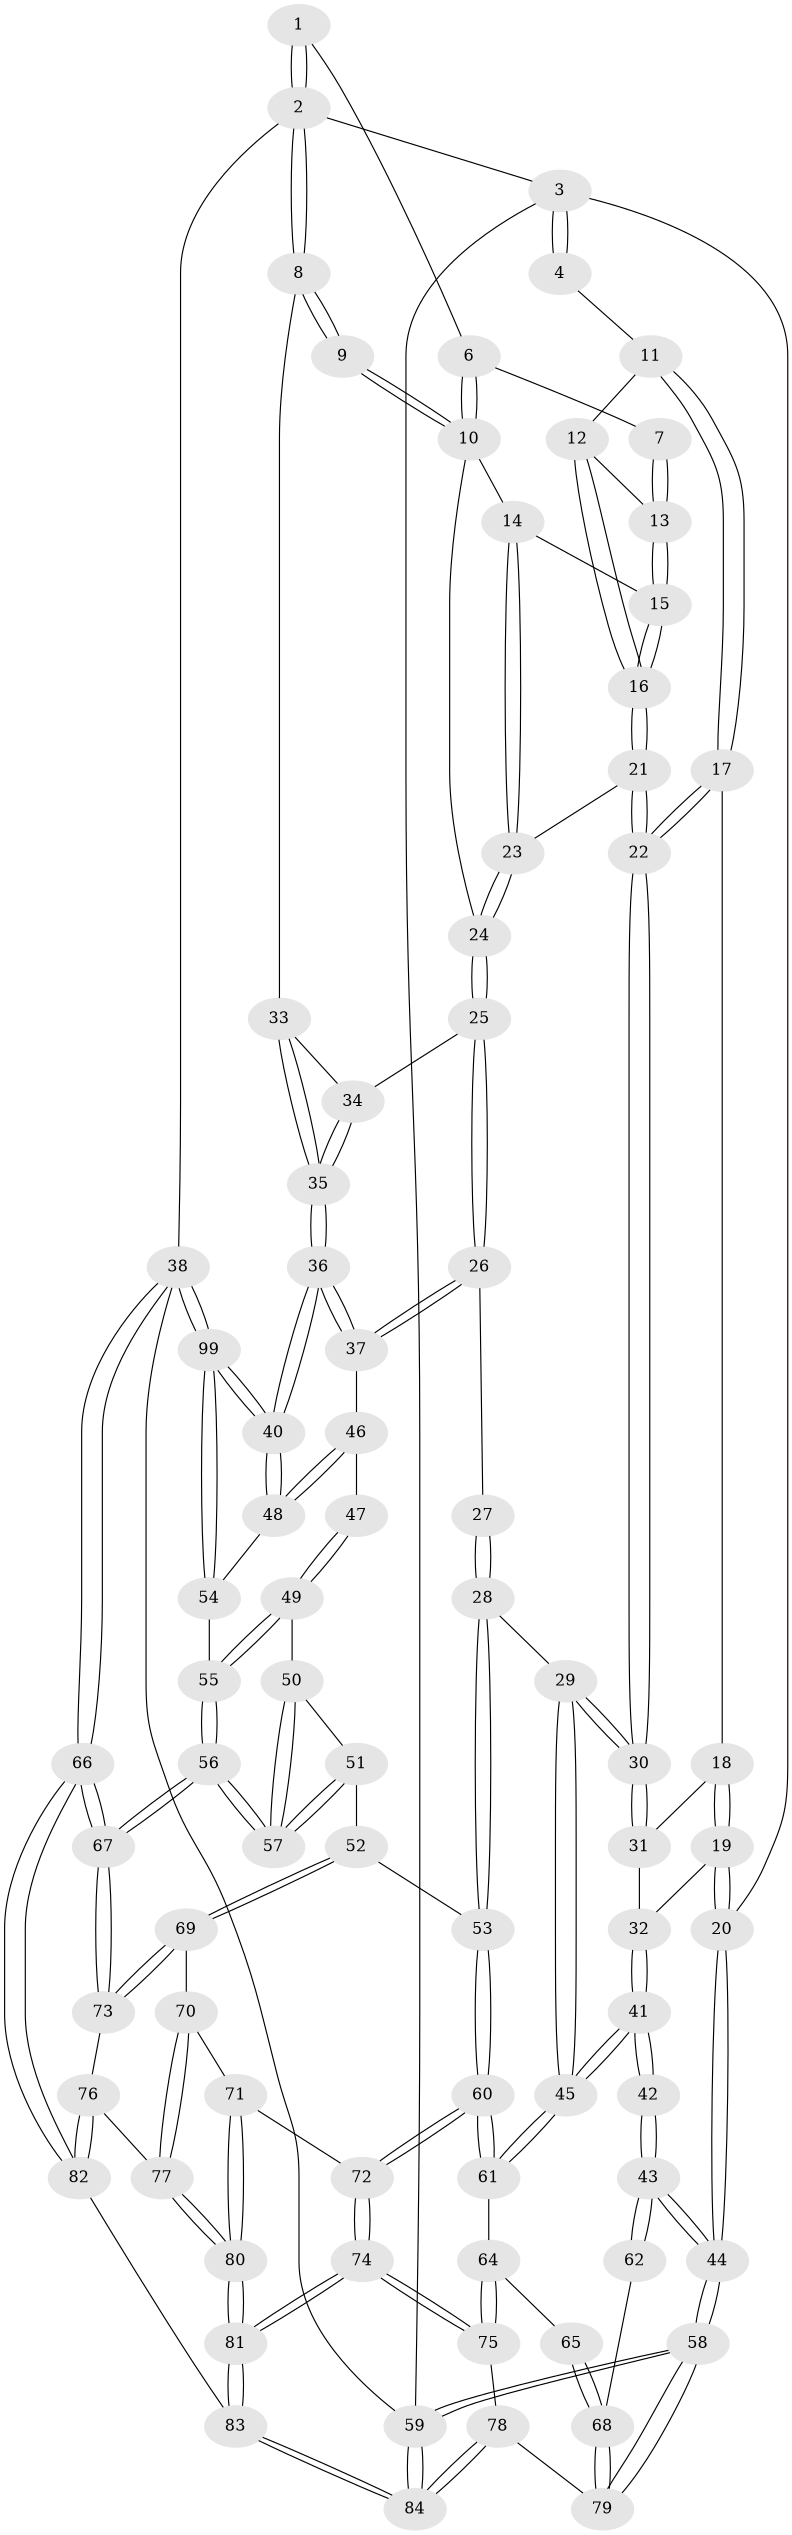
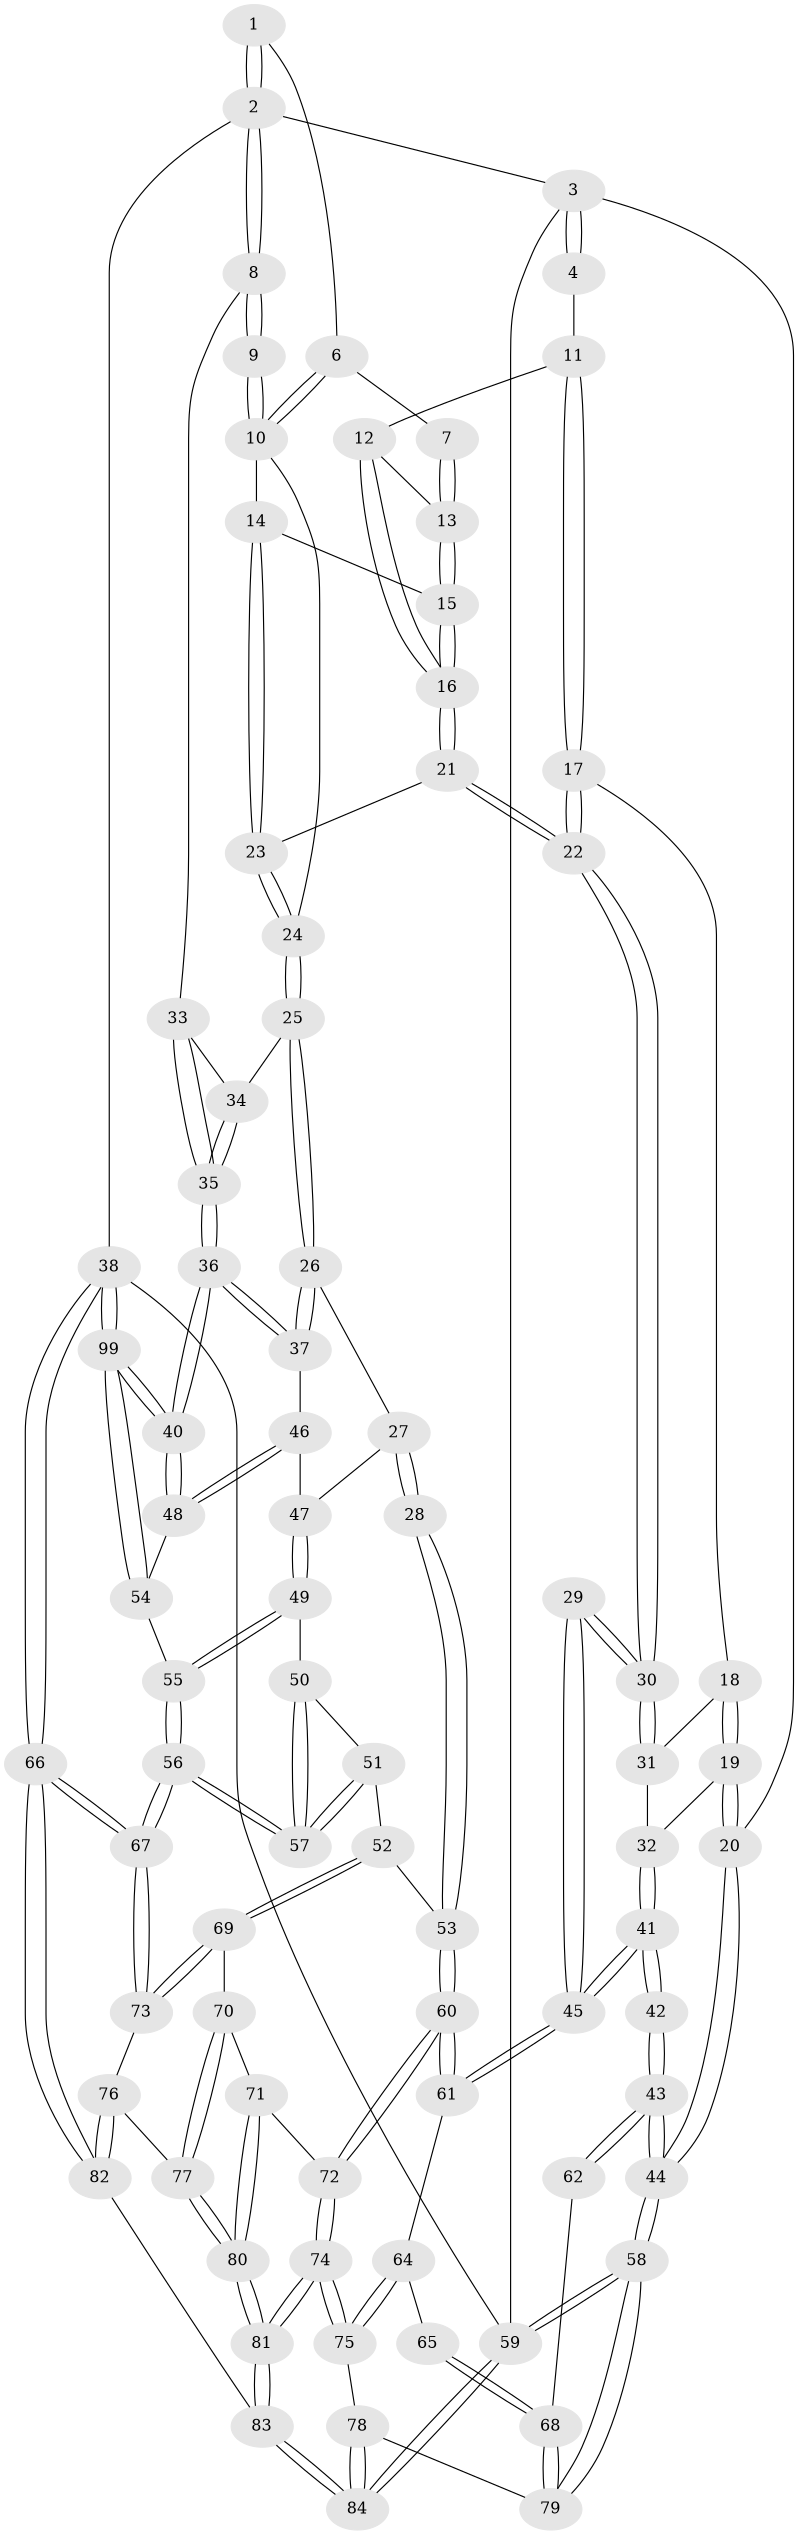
edge "27" -- "47": added
edge "28" -- "29": removed
